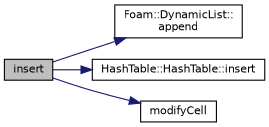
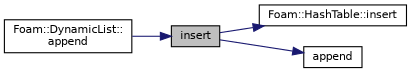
edge "insert" -> "Foam::DynamicList:: append": reversed
node "HashTable::HashTable::insert": label "HashTable::HashTable::insert" -> "Foam::HashTable::insert"
node "modifyCell": label "modifyCell" -> "append"
